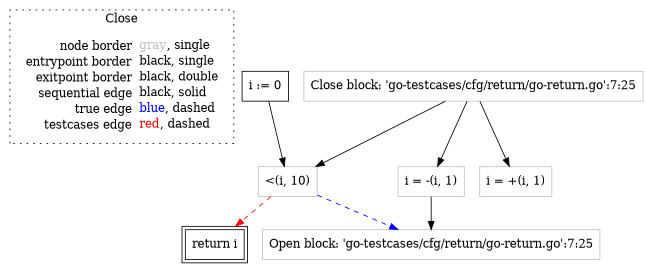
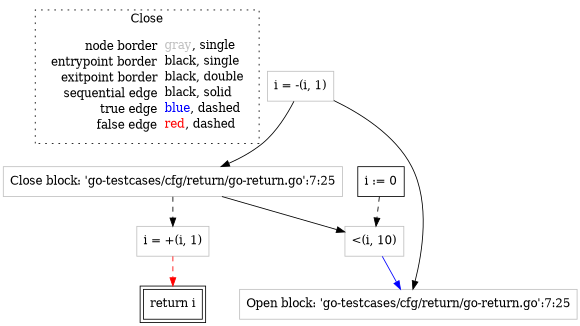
node "node border": text "testcases edge" -> "false edge"
edge "i := 0" -> "<(i, 10)": style solid -> dashed
edge "Close block: 'go-testcases/cfg/return/go-return.go':7:25" -> "i = -(i, 1)": reversed
edge "Close block: 'go-testcases/cfg/return/go-return.go':7:25" -> "i = +(i, 1)": style solid -> dashed
edge "<(i, 10)" -> "return i": now "i = +(i, 1)" -> "return i"
edge "<(i, 10)" -> "Open block: 'go-testcases/cfg/return/go-return.go':7:25": style dashed -> solid
